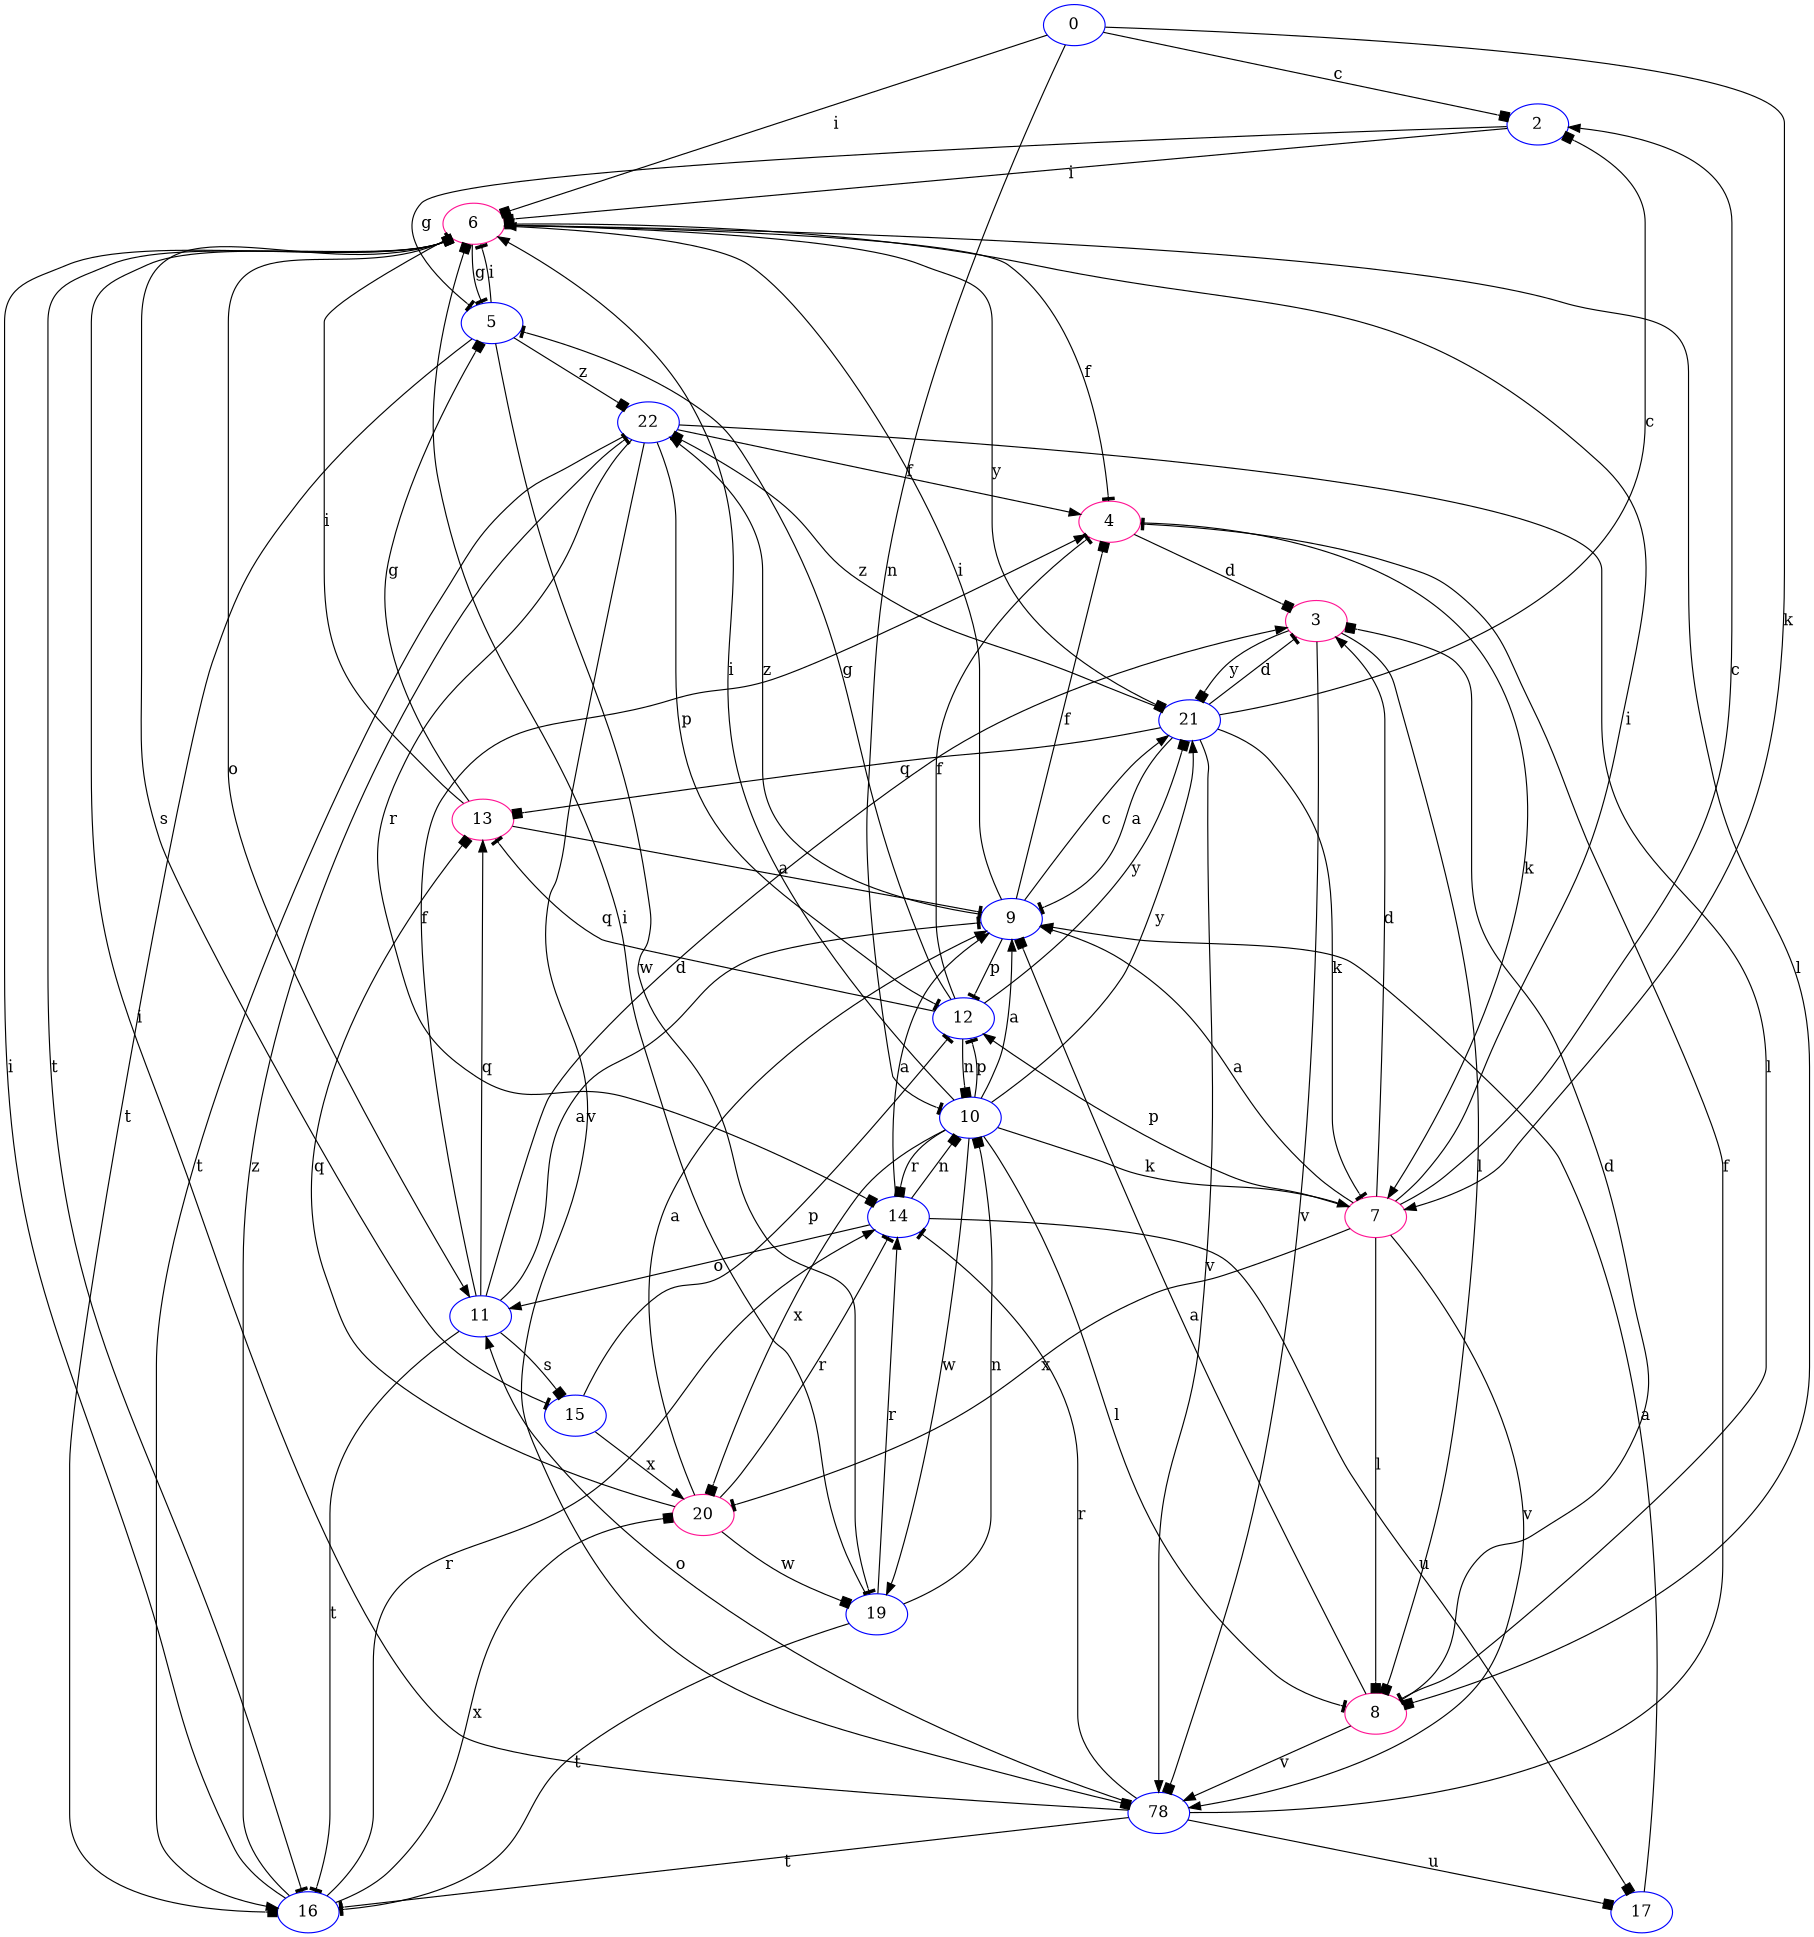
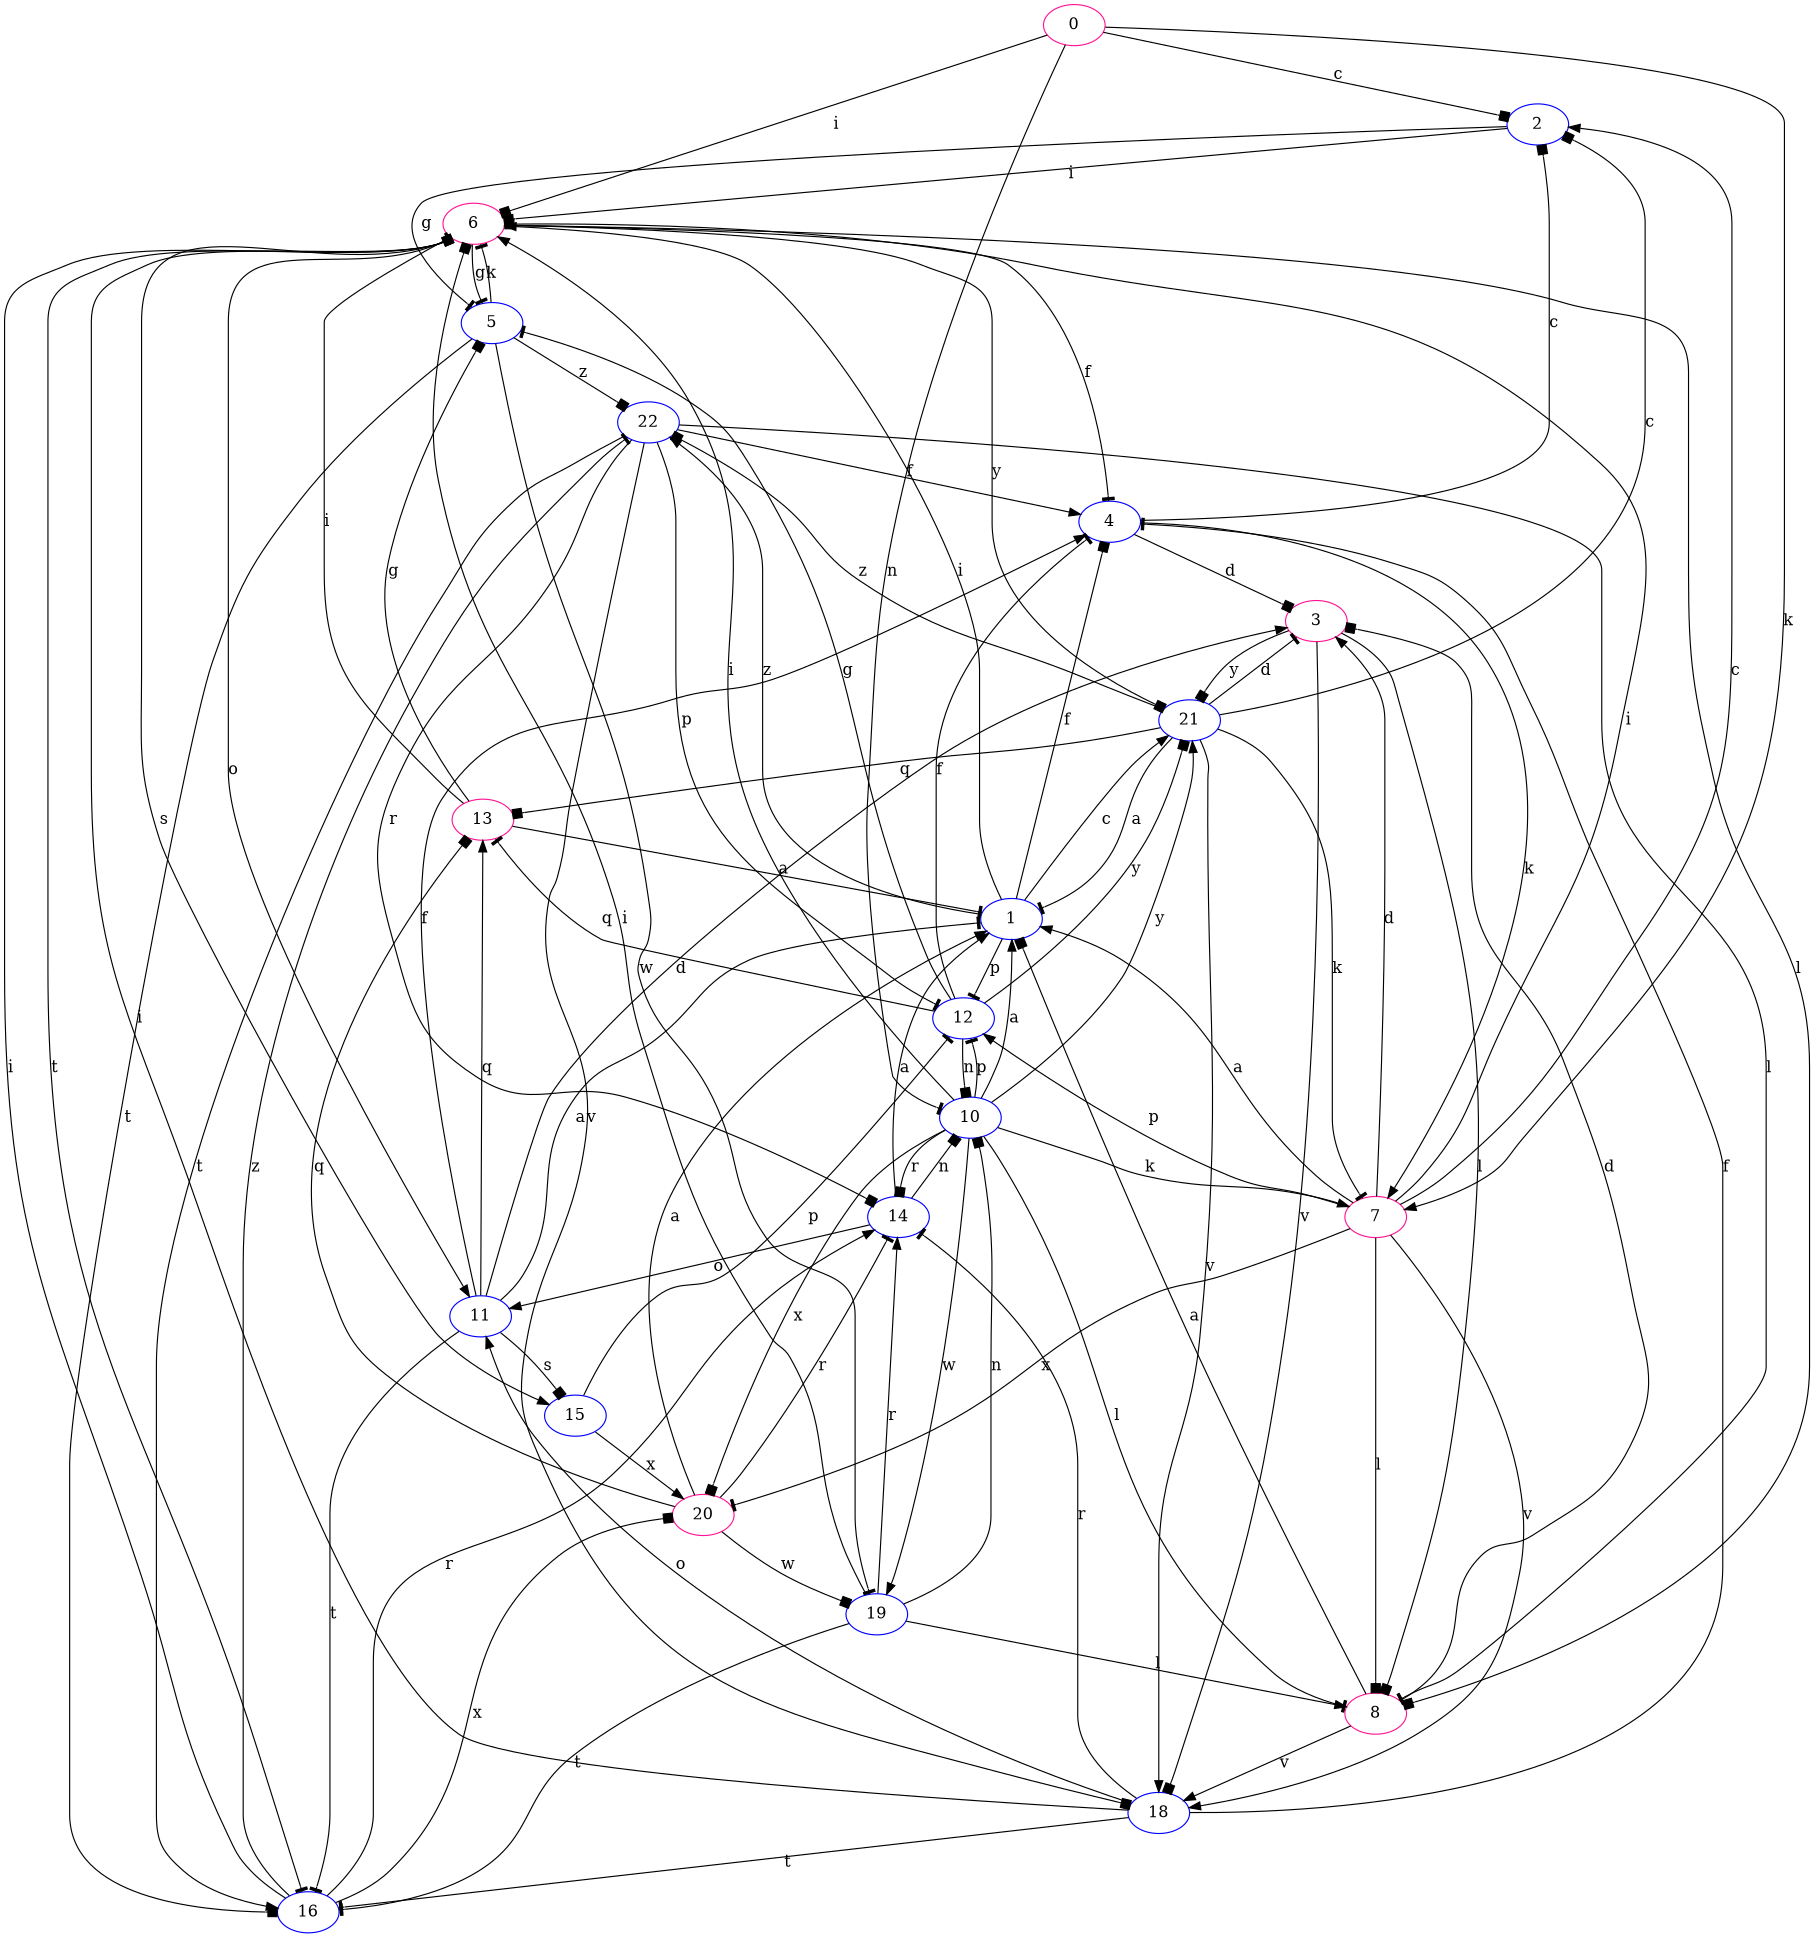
node "0": color blue -> deeppink
edge "5" -> "6": label "i" -> "k"
edge "4" -> "2": added, label "c"
node "4": color deeppink -> blue
edge "6" -> "15": arrowhead tee -> normal
node "9": label "9" -> "1"
edge "19" -> "8": added, label "l"
node "78": label "78" -> "18"
node "17": removed
